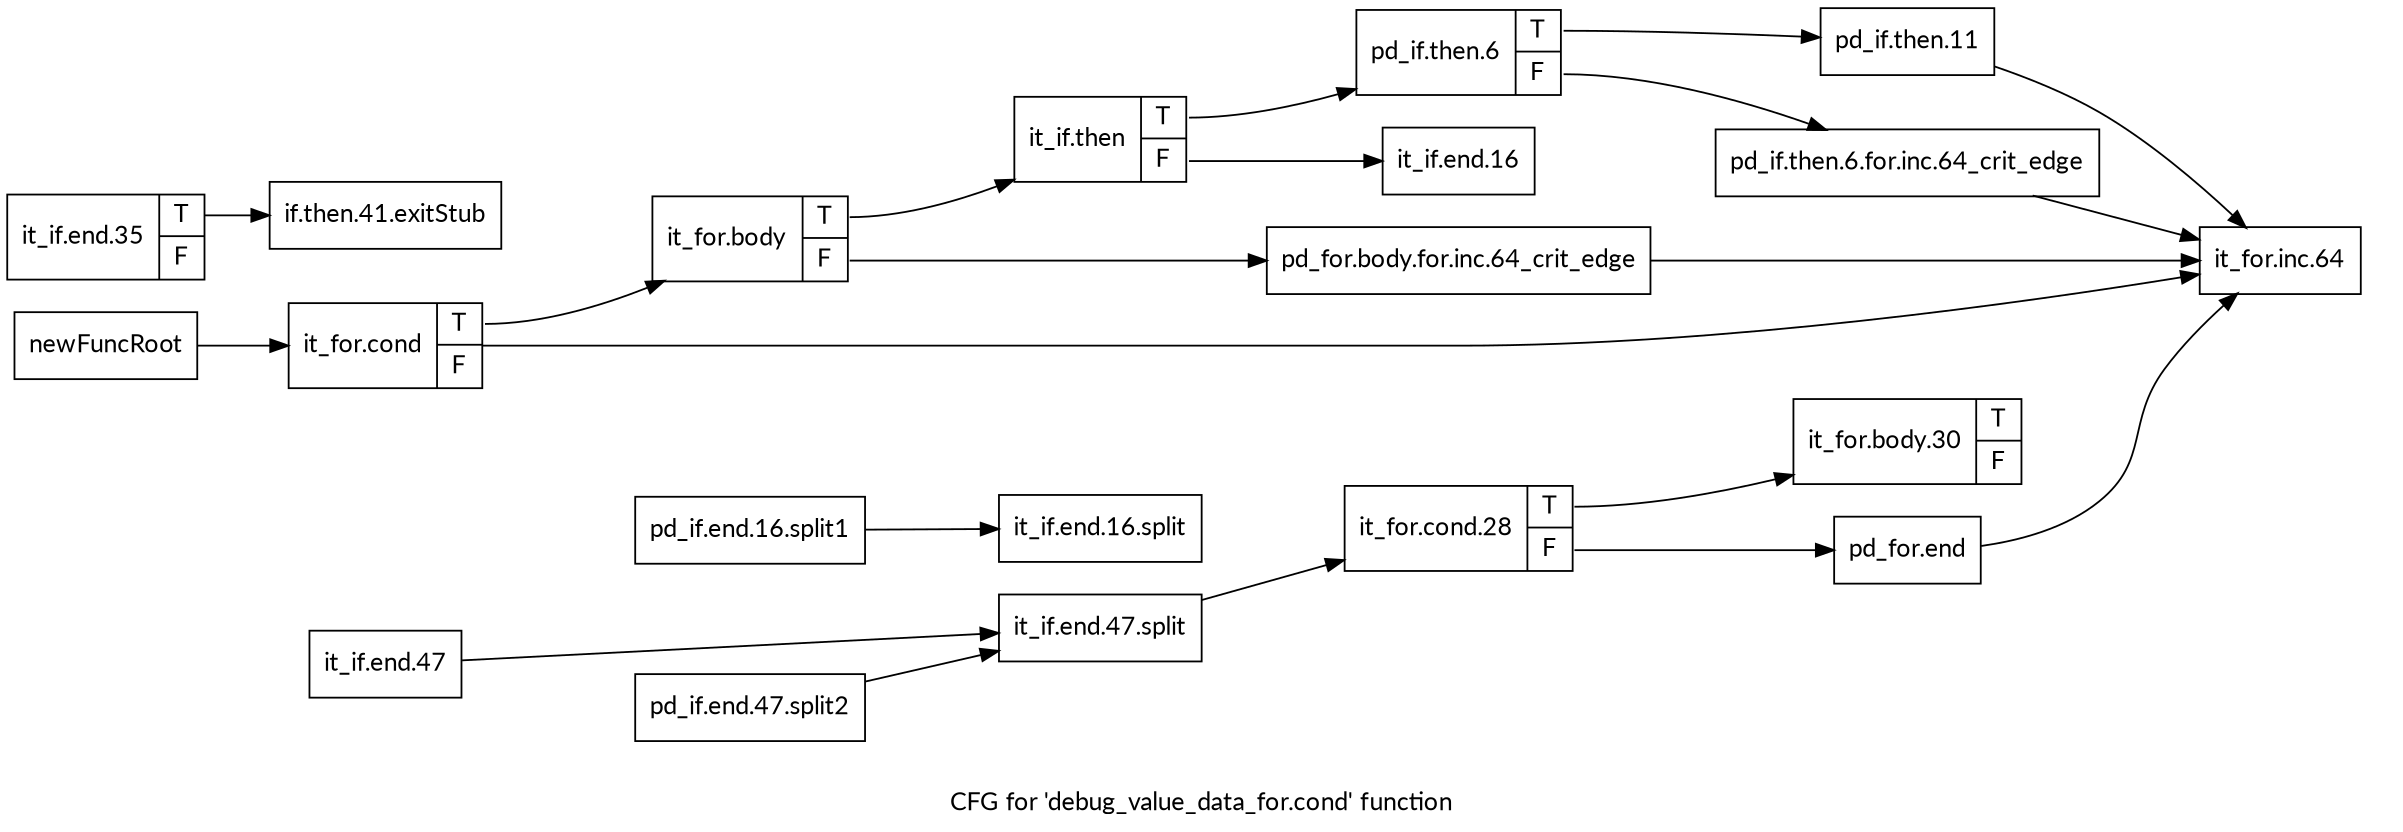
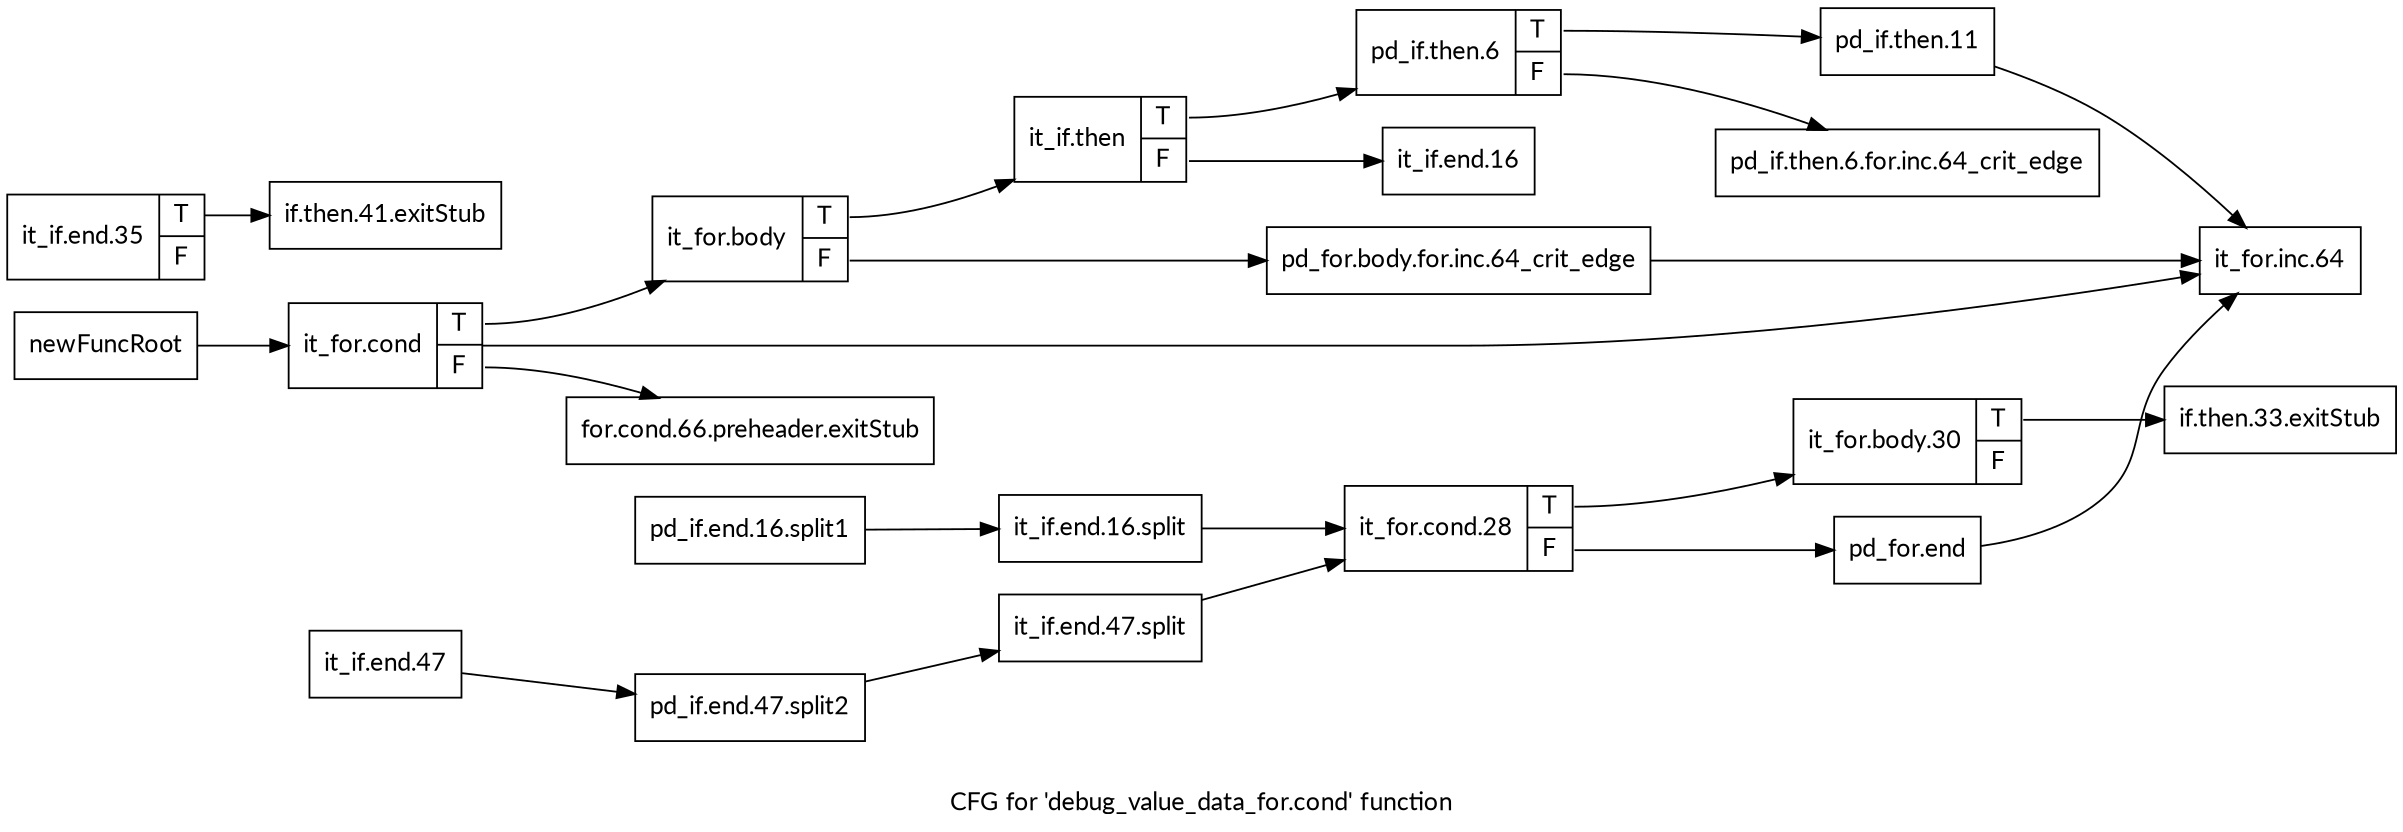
edge "pd_if.then.6.for.inc.64_crit_edge" -> "it_for.inc.64": removed
node "if.then.33.exitStub": added
node "for.cond.66.preheader.exitStub": added
edge "it_if.end.16.split" -> "it_for.cond.28": added
edge "it_if.end.47" -> "it_if.end.47.split": now "it_if.end.47" -> "pd_if.end.47.split2"
